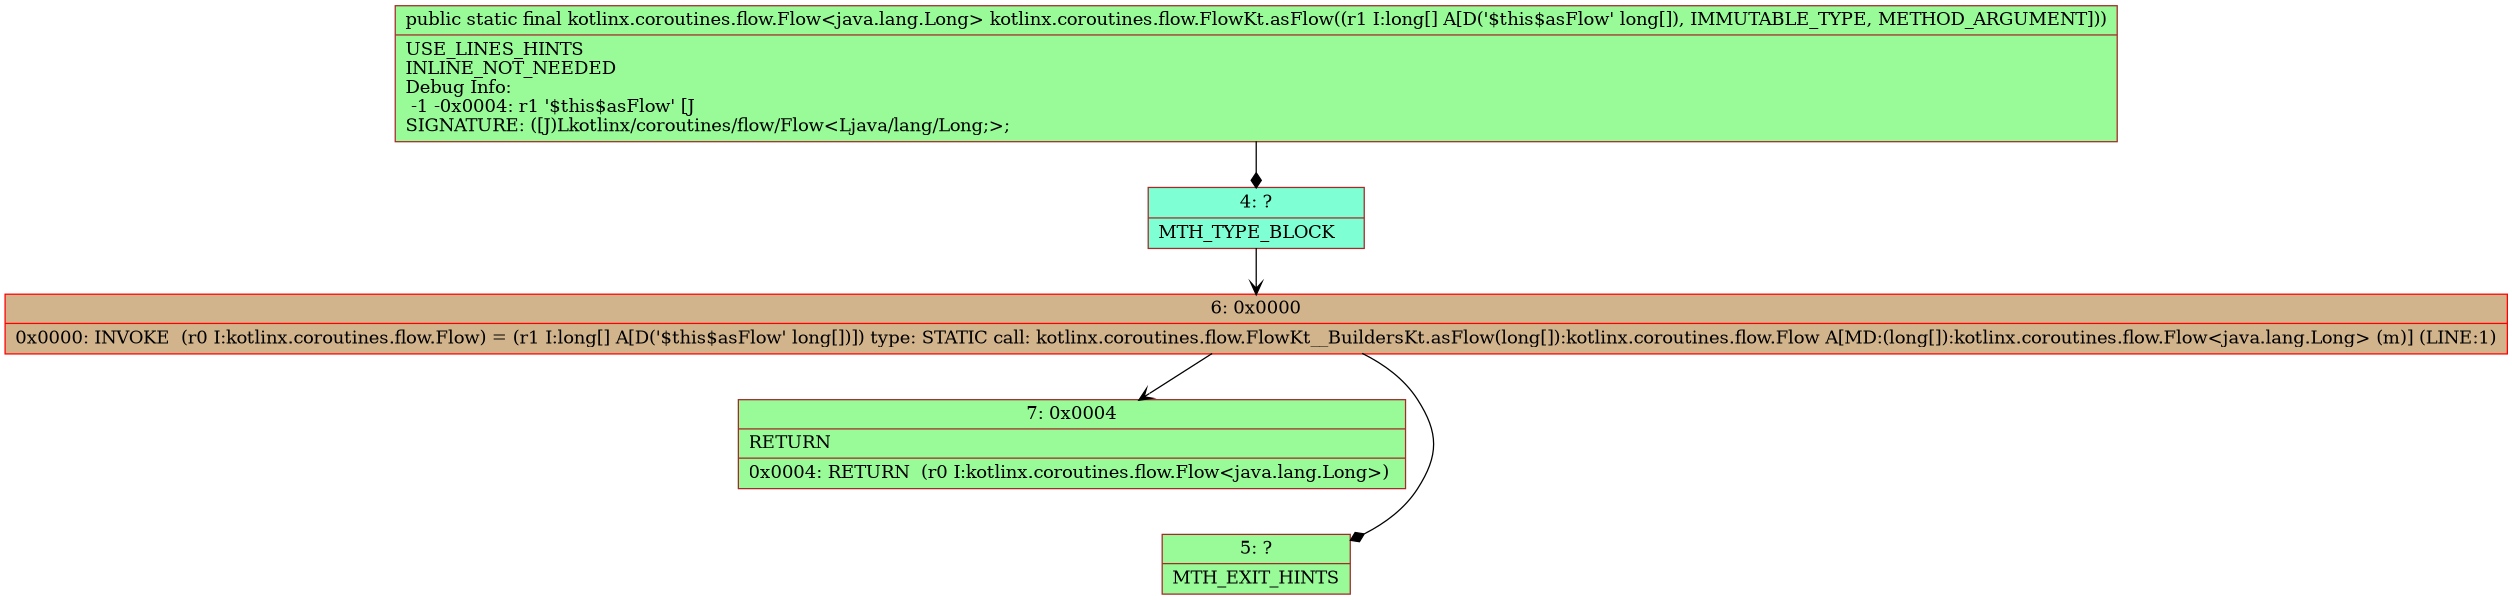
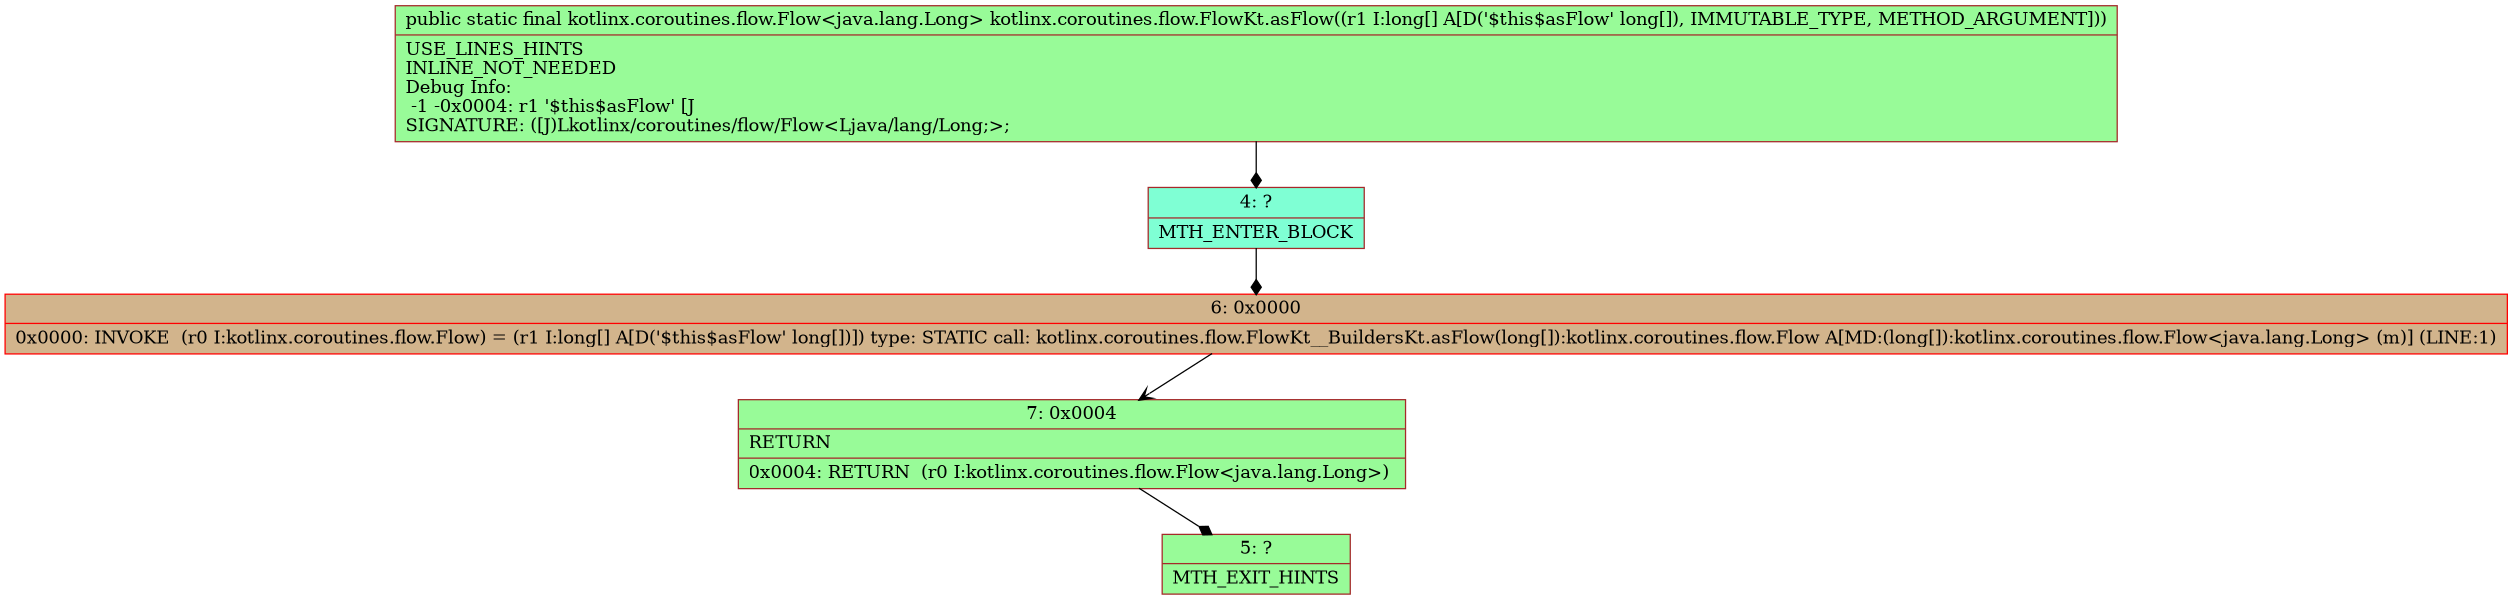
node "4: ?": text "MTH_TYPE_BLOCK" -> "MTH_ENTER_BLOCK"
edge "4: ?" -> "6: 0x0000": arrowhead vee -> diamond
edge "6: 0x0000" -> "5: ?": now "7: 0x0004" -> "5: ?"
